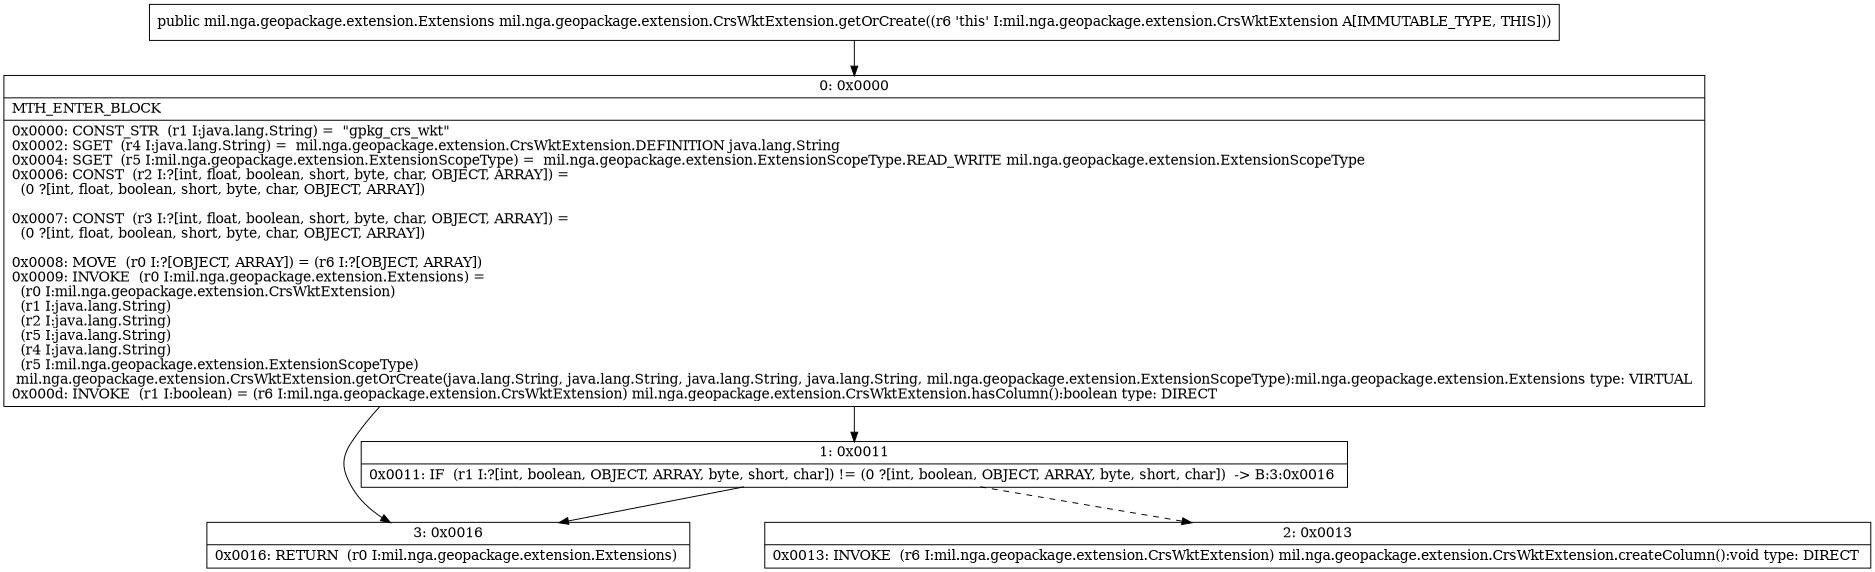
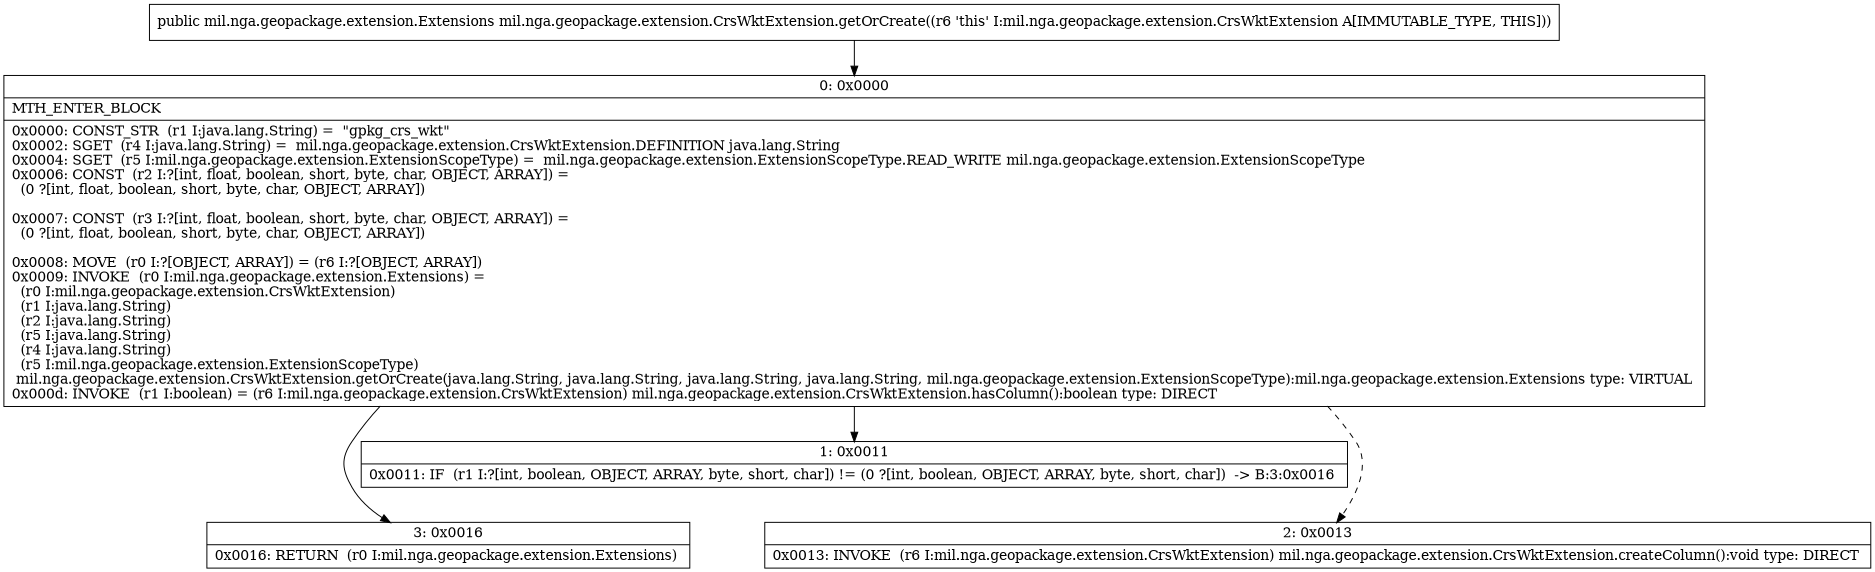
edge "1: 0x0011" -> "3: 0x0016": removed
edge "1: 0x0011" -> "2: 0x0013": now "0: 0x0000" -> "2: 0x0013"
